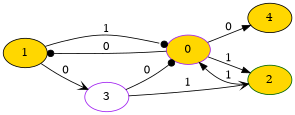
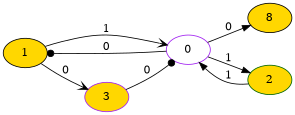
node "4": label "4" -> "8"
edge "1" -> "0": arrowhead dot -> vee
node "0": fillcolor gold -> white
edge "3" -> "2": removed, label "1"
node "3": fillcolor white -> gold
